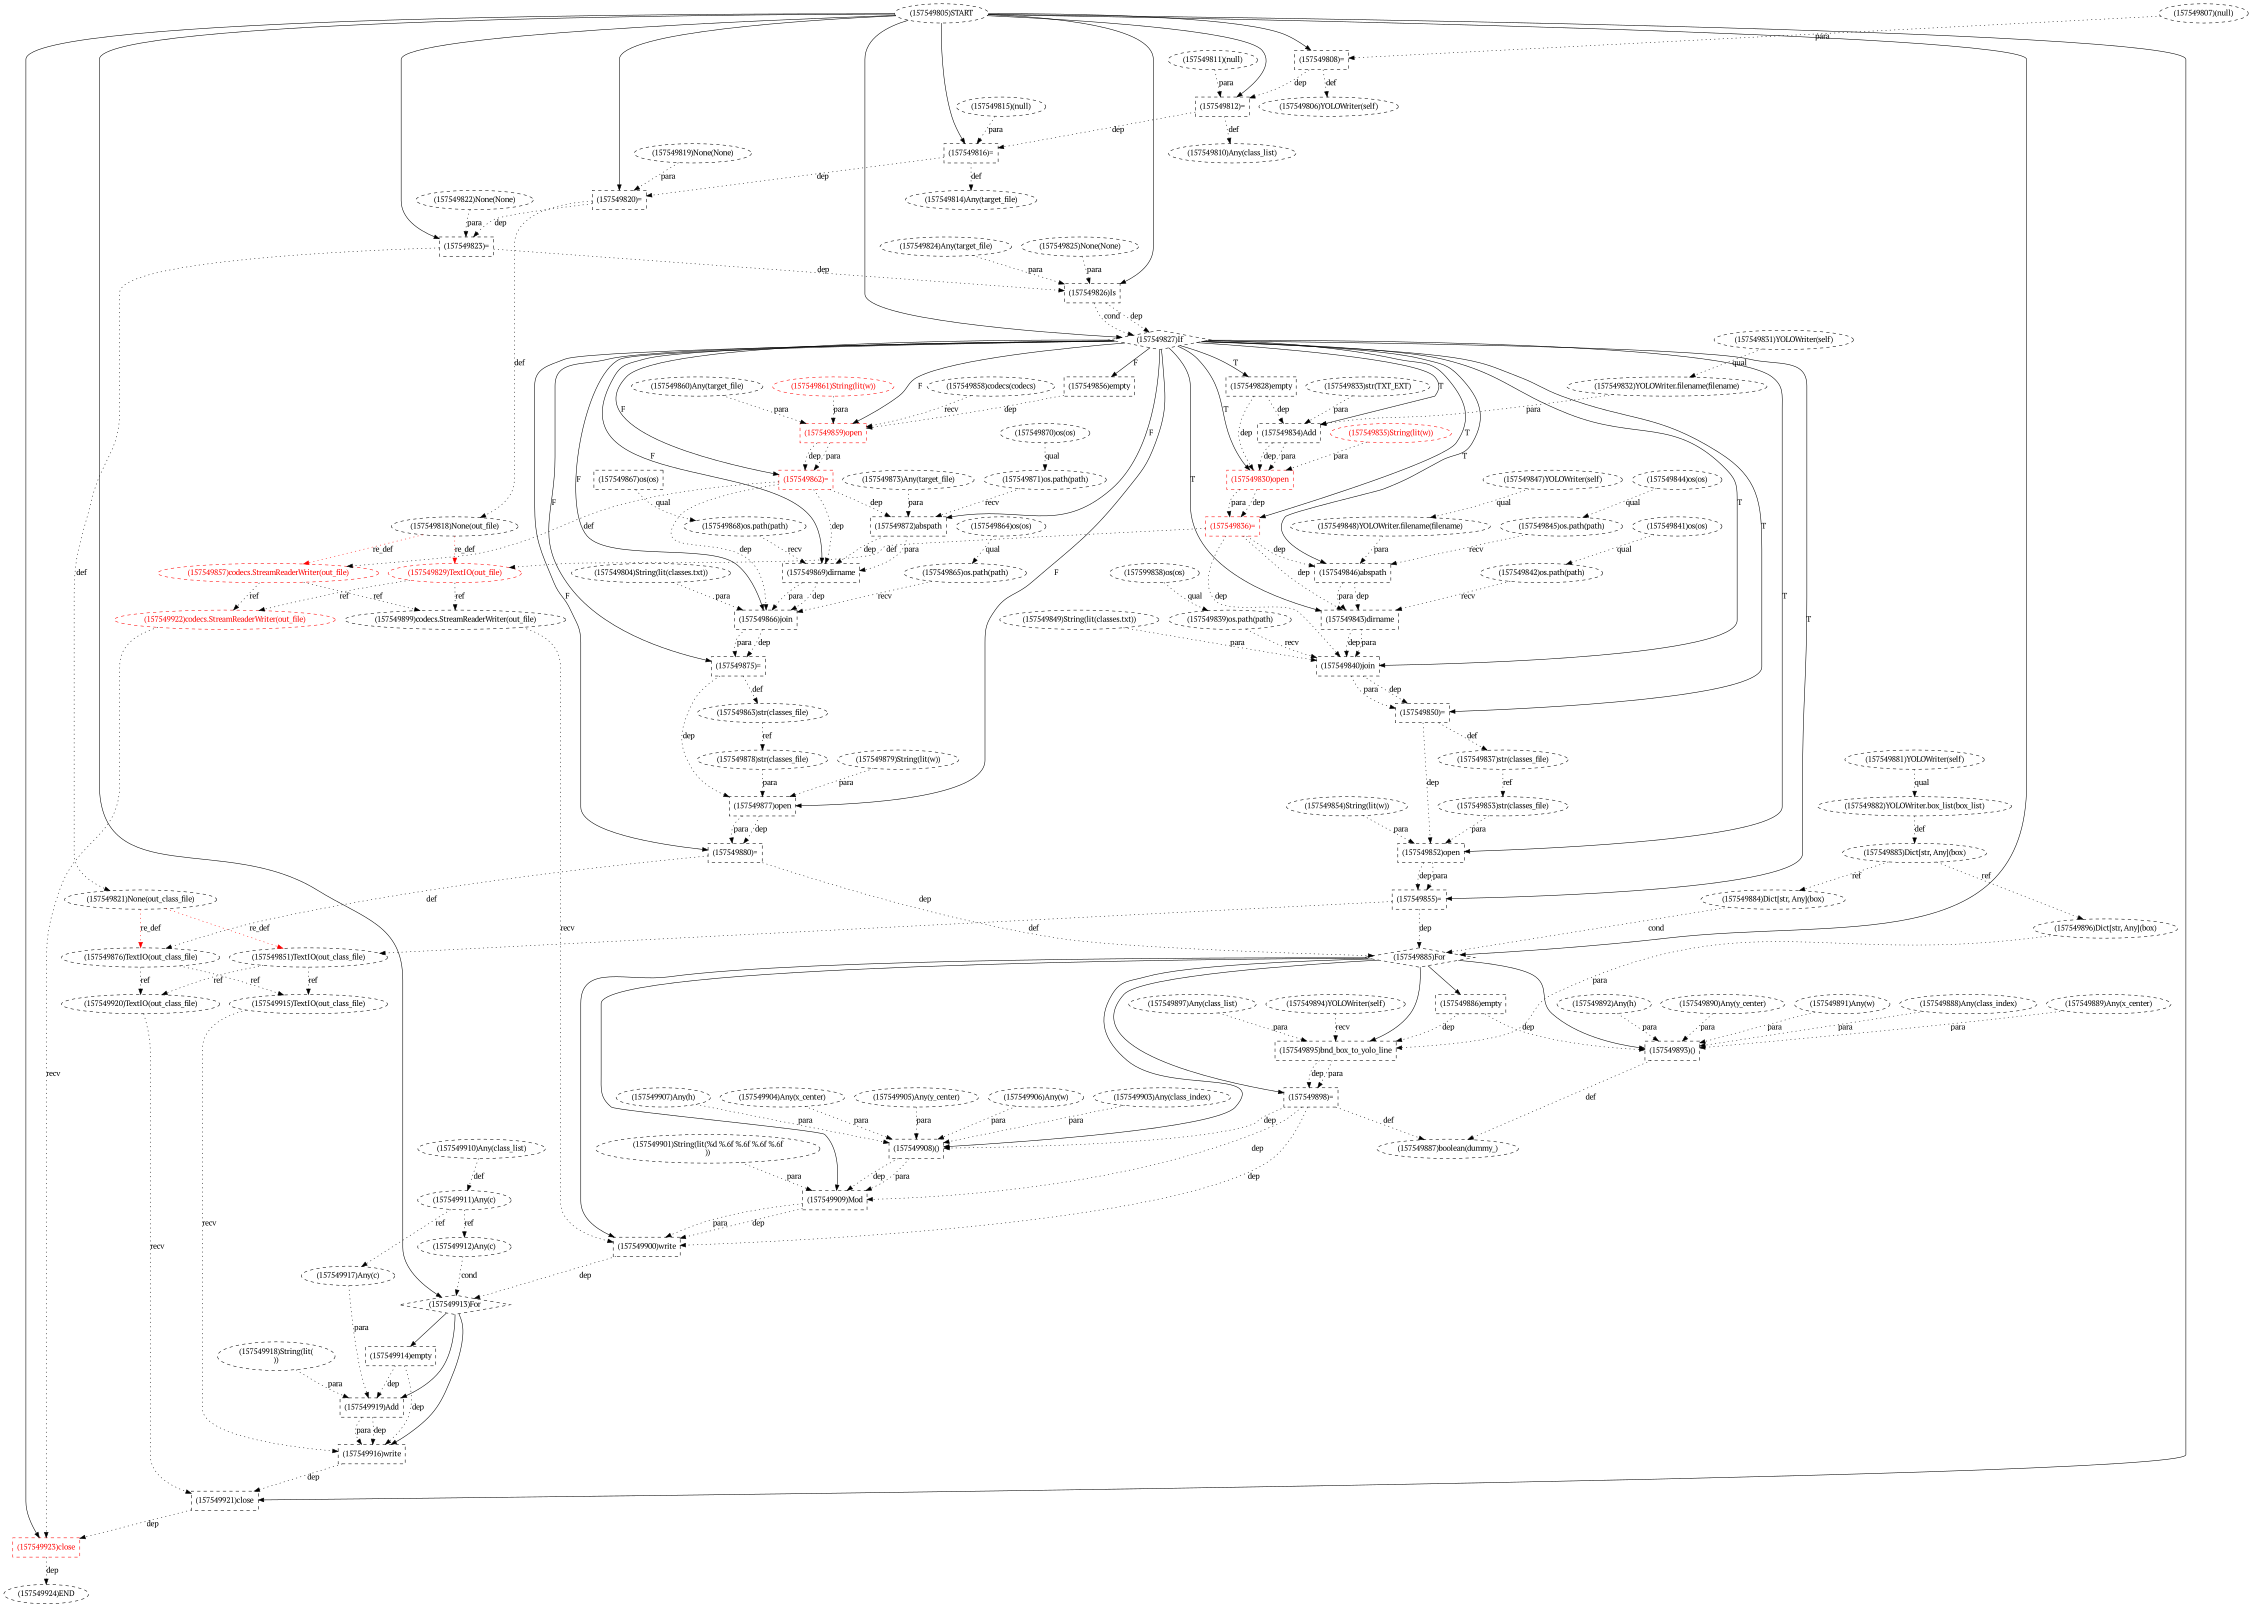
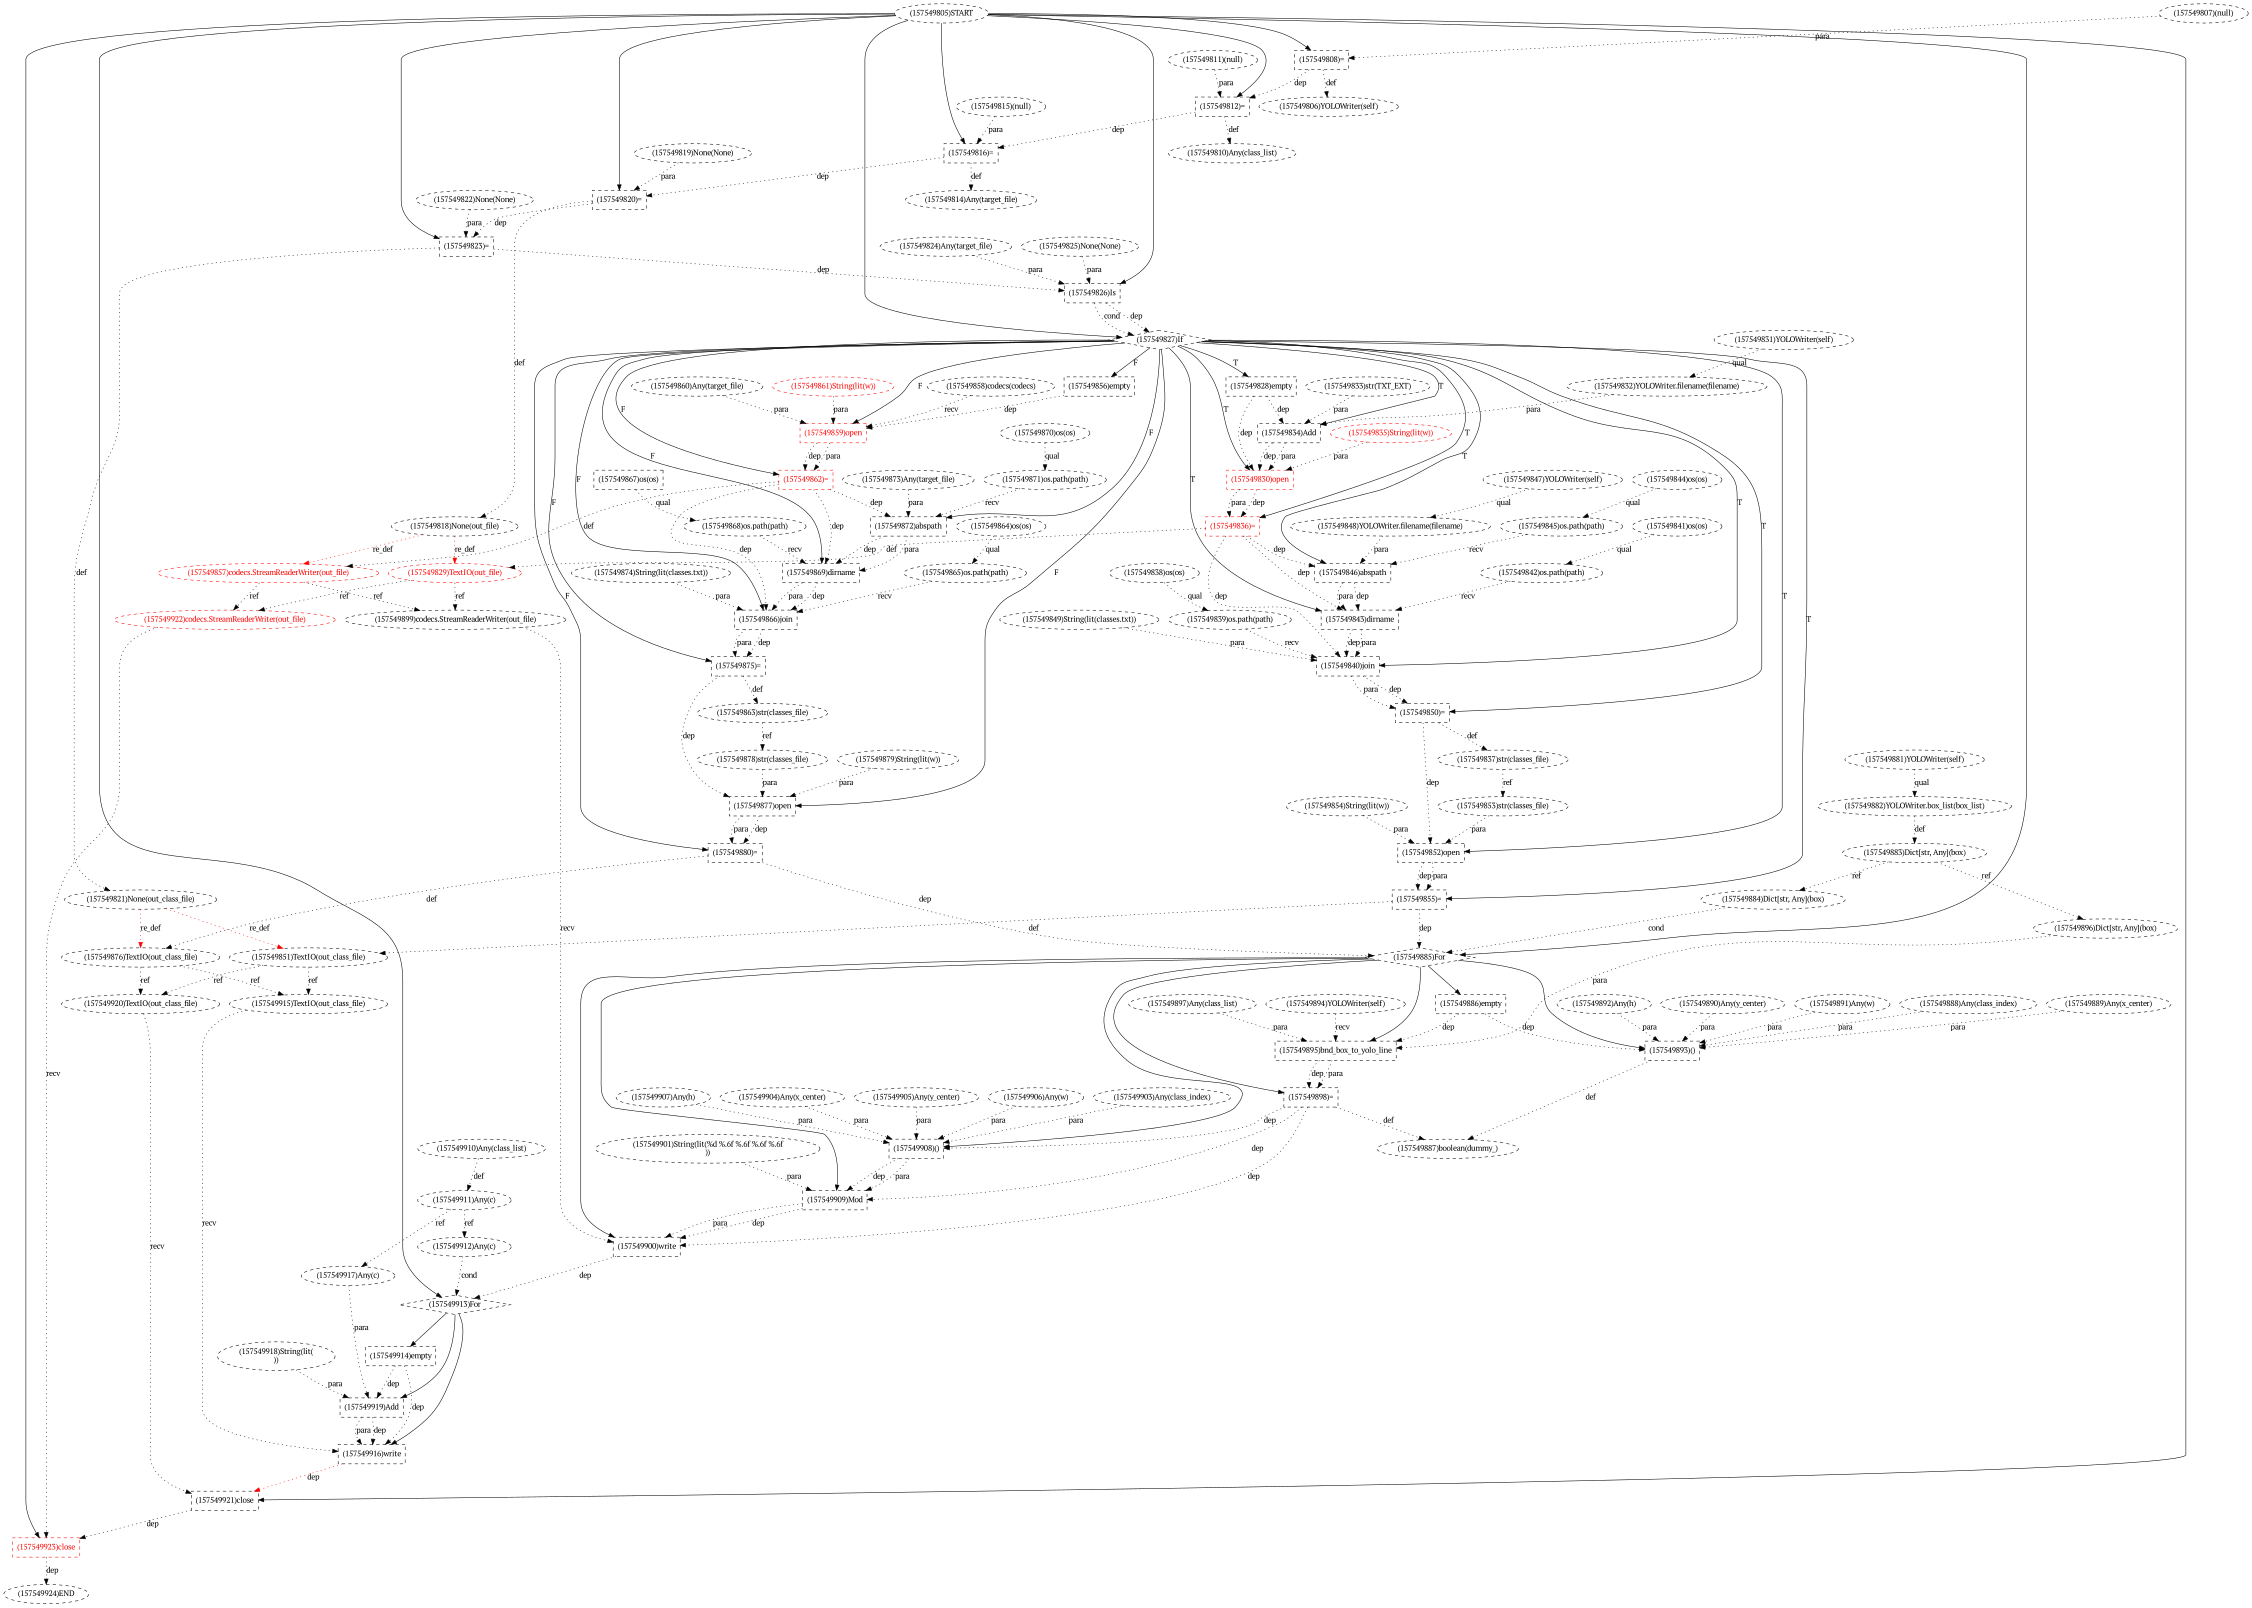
node "(157549804)String(lit(classes.txt))": label "(157549804)String(lit(classes.txt))" -> "(157549874)String(lit(classes.txt))"
node "(157599838)os(os)": label "(157599838)os(os)" -> "(157549838)os(os)"
edge "(157549916)write" -> "(157549921)close": color black -> red
